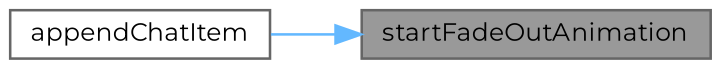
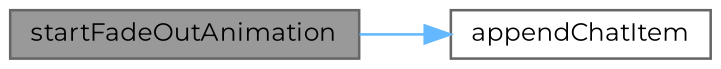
edge "appendChatItem" -> "startFadeOutAnimation": reversed
